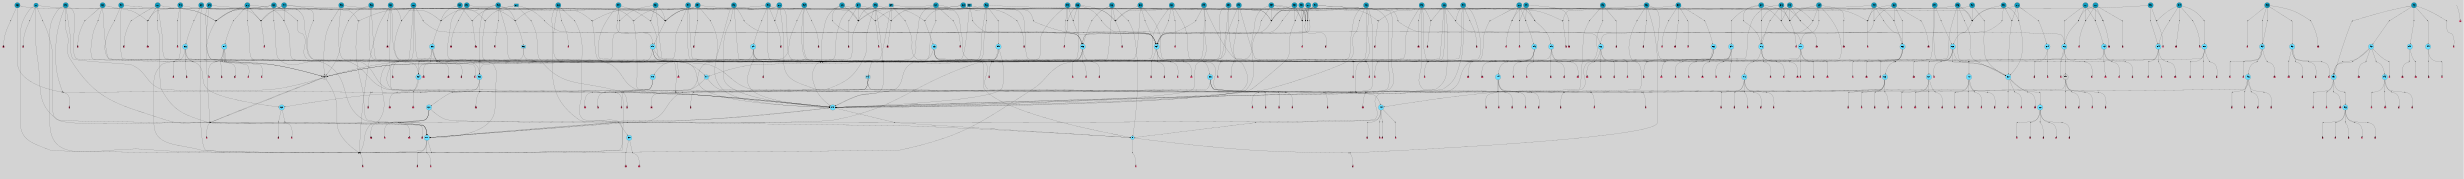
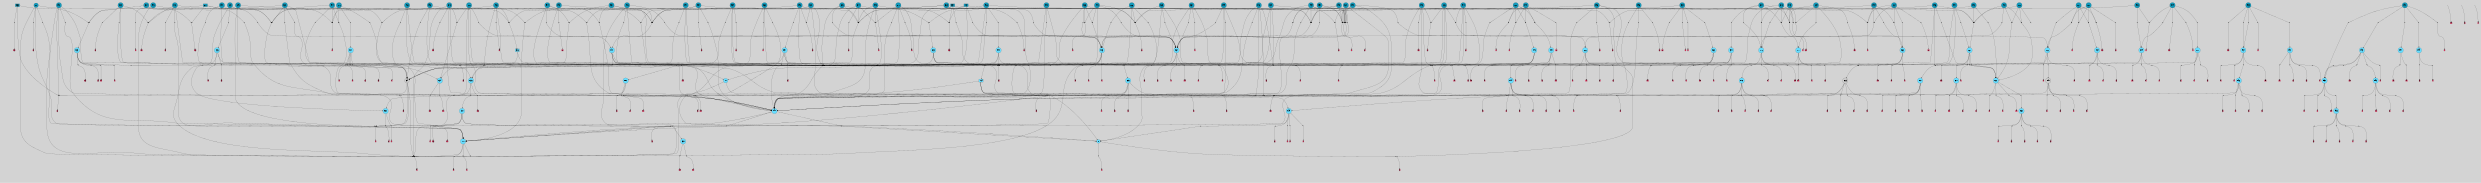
node "T853": shape circle -> box
node "T879": removed
node "T885": fillcolor #66ddff -> #cccccc
